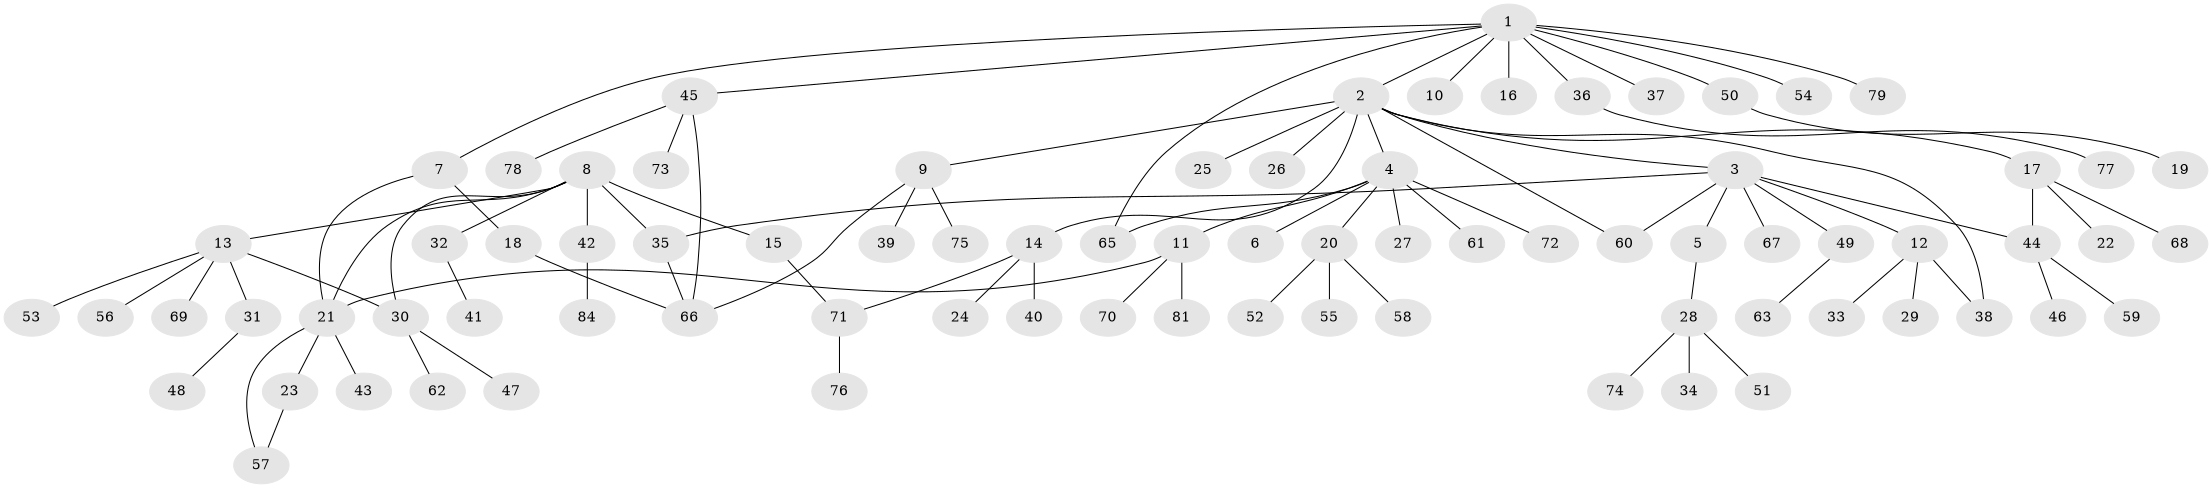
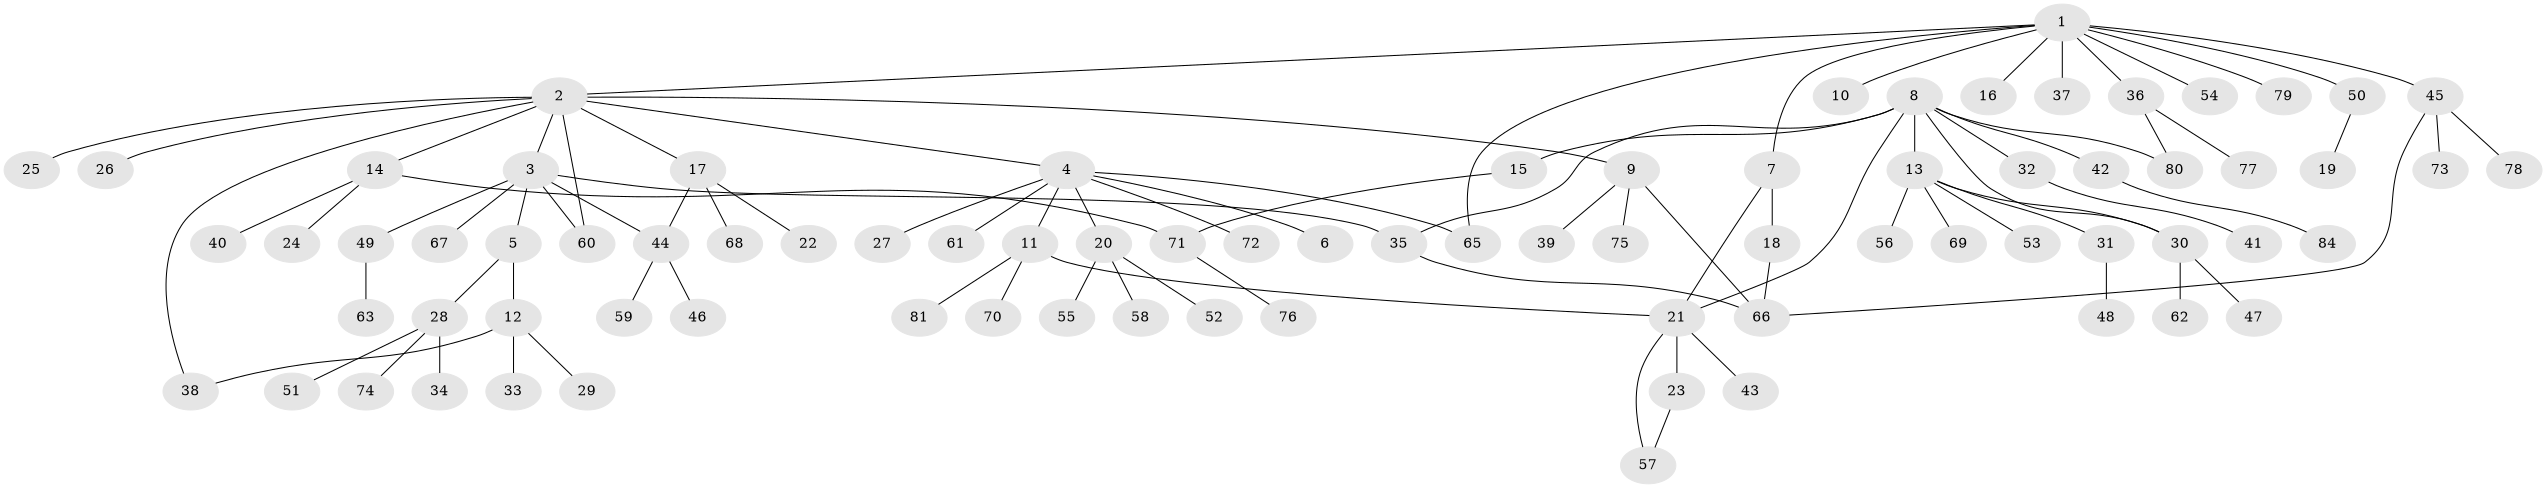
node "80": added
edge "3" -- "12": now "5" -- "12"
